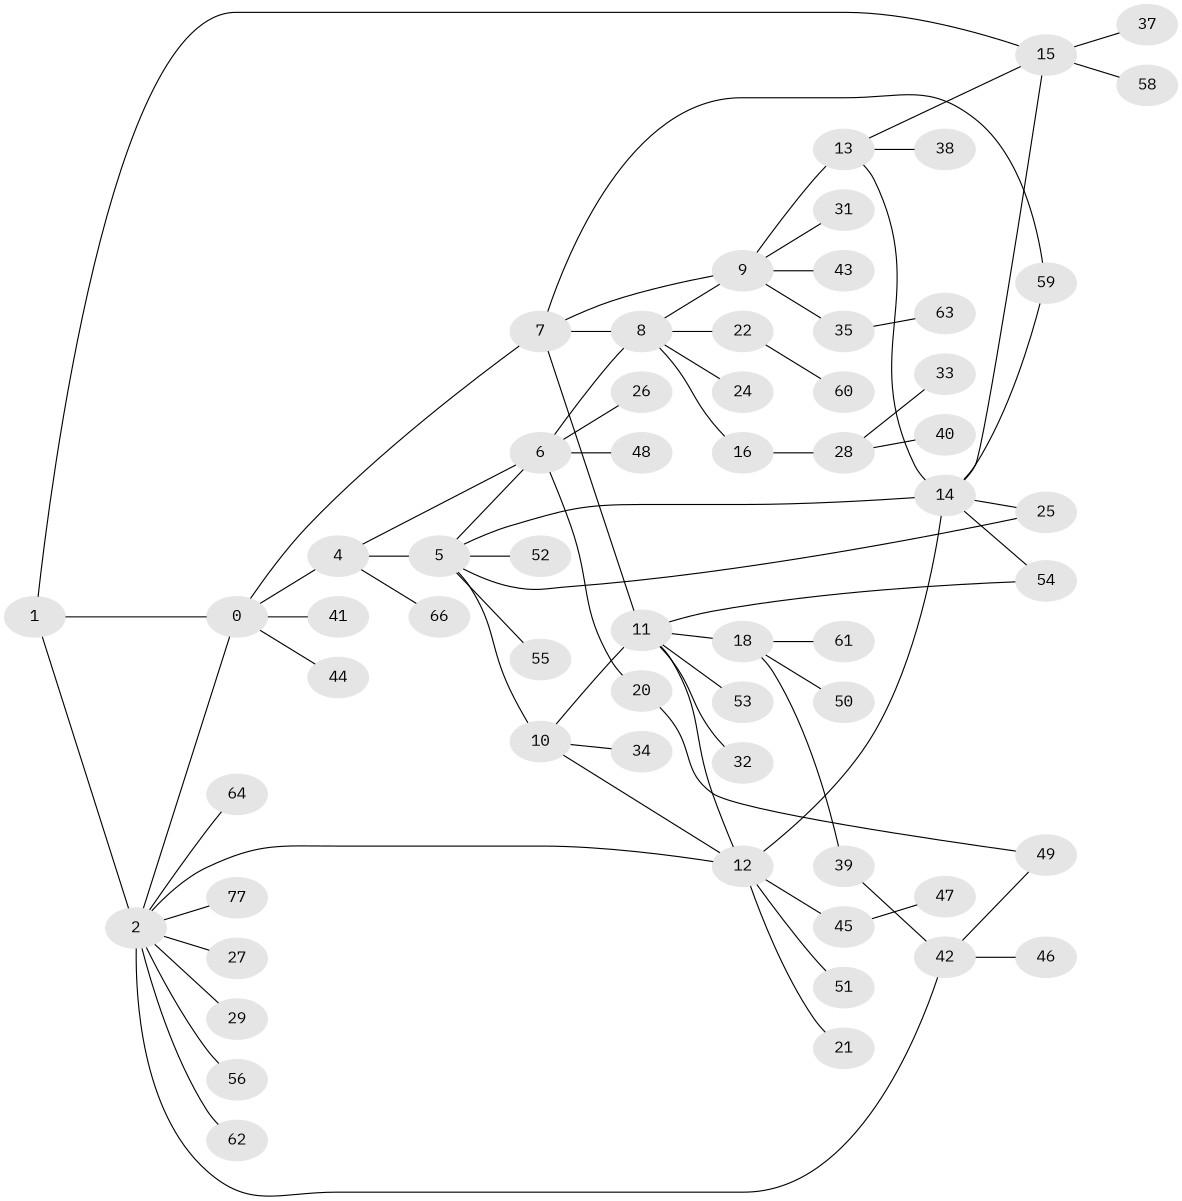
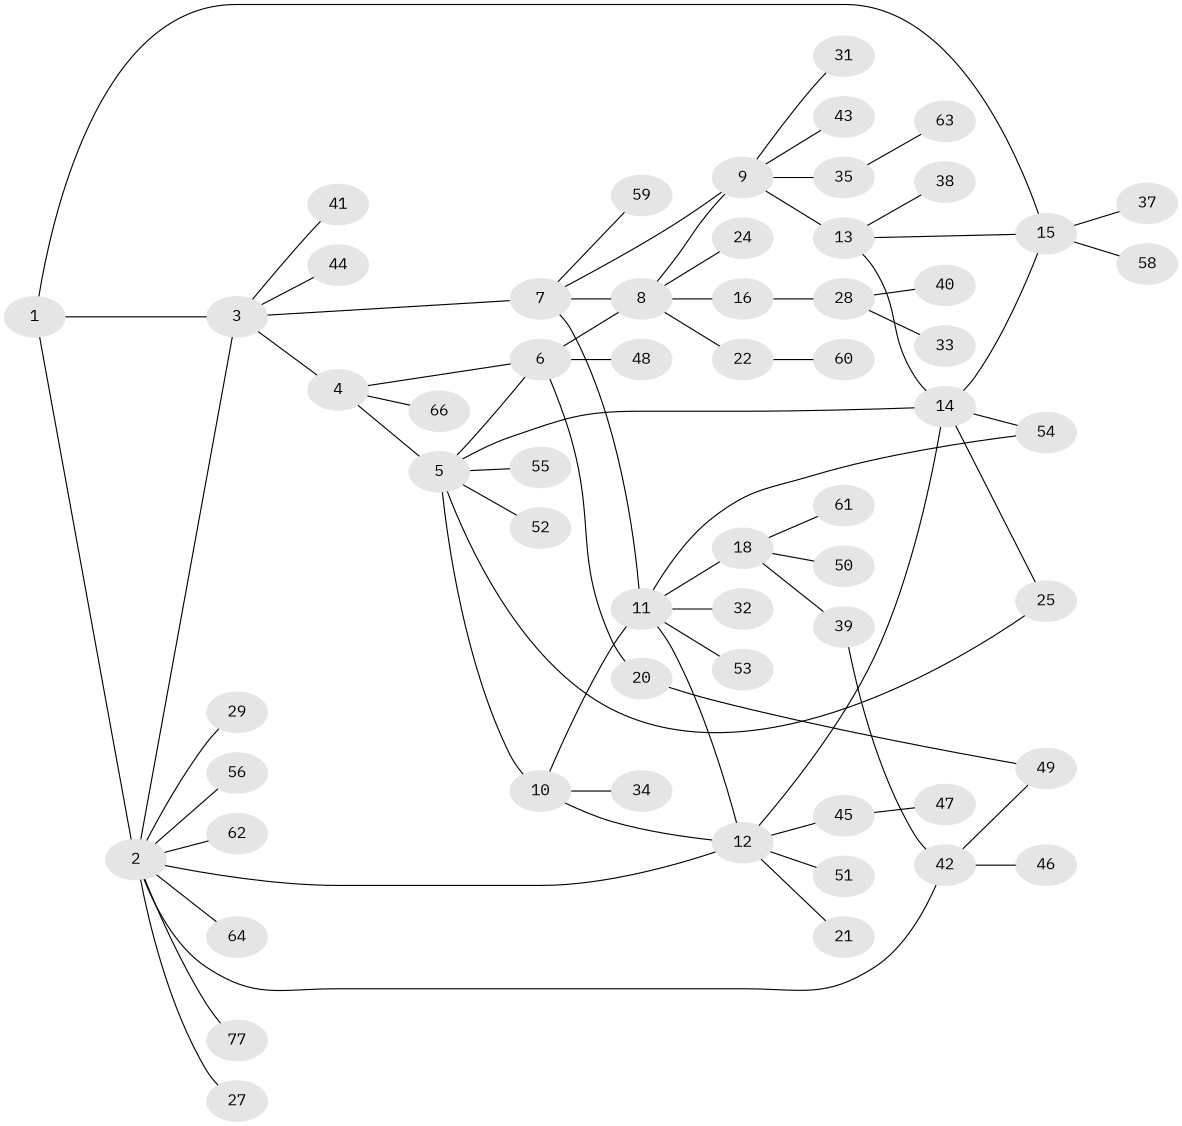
node "26": removed
edge "59" -- "14": removed
node "0": label "0" -> "3"
